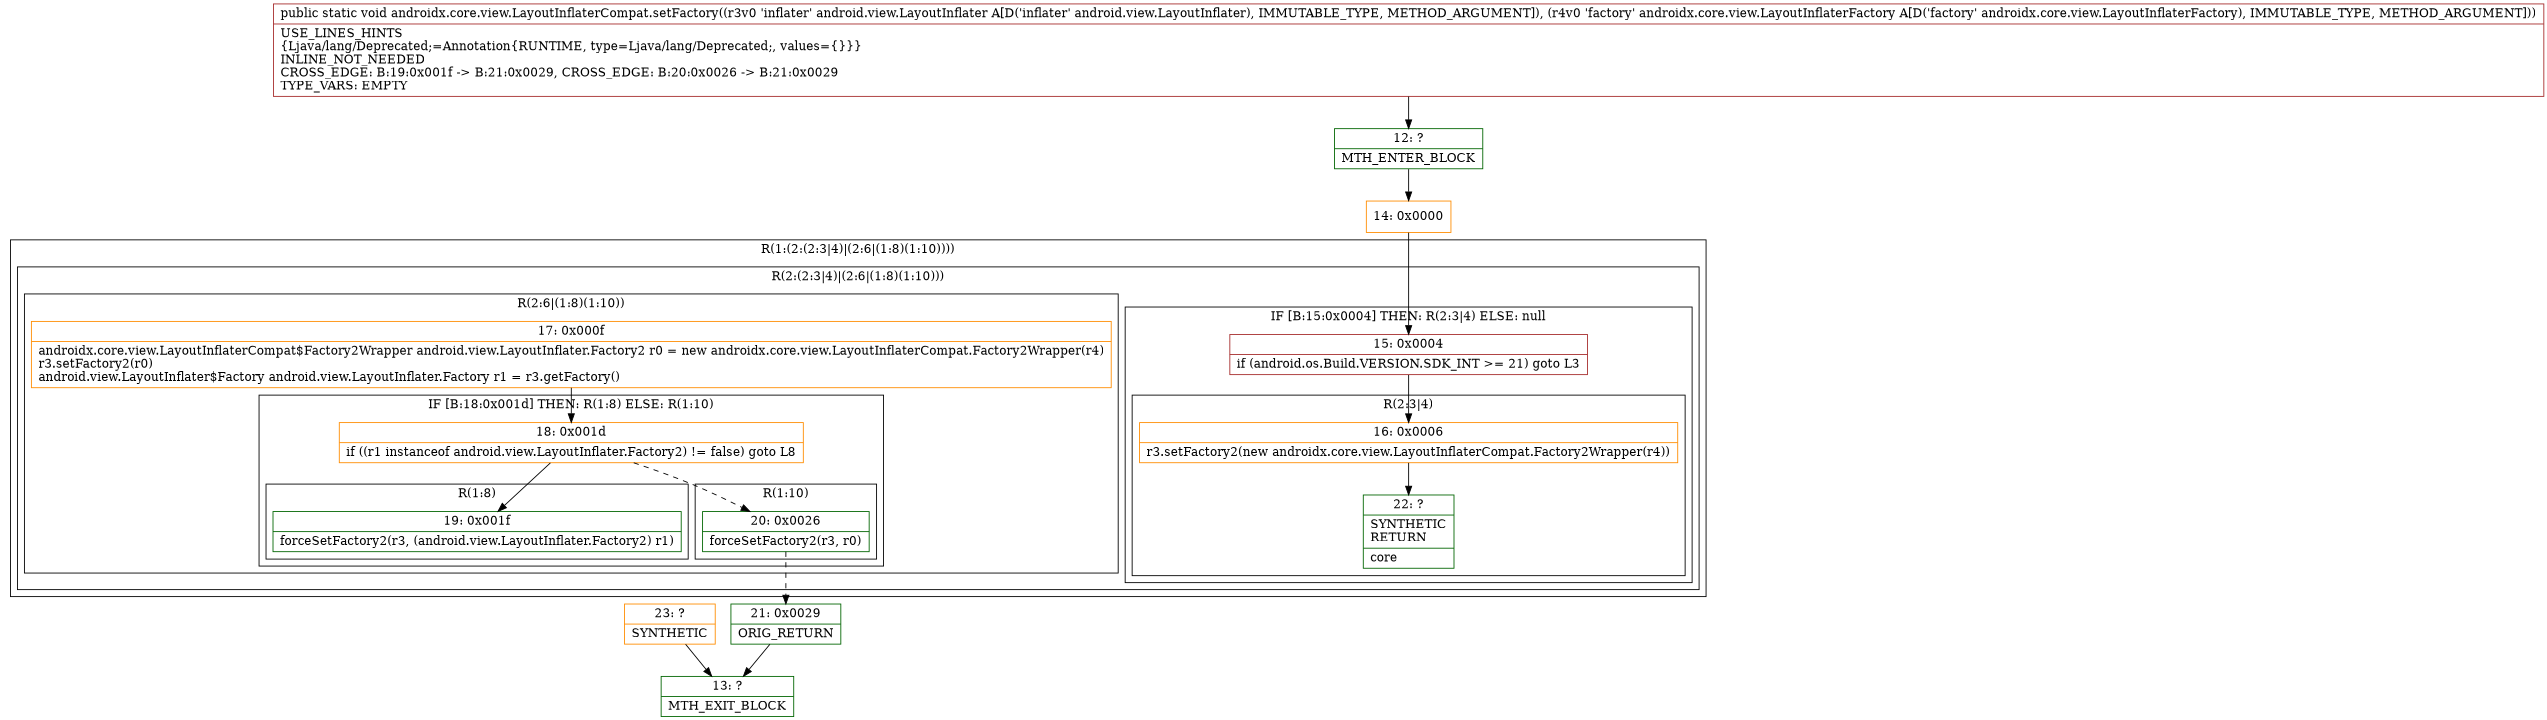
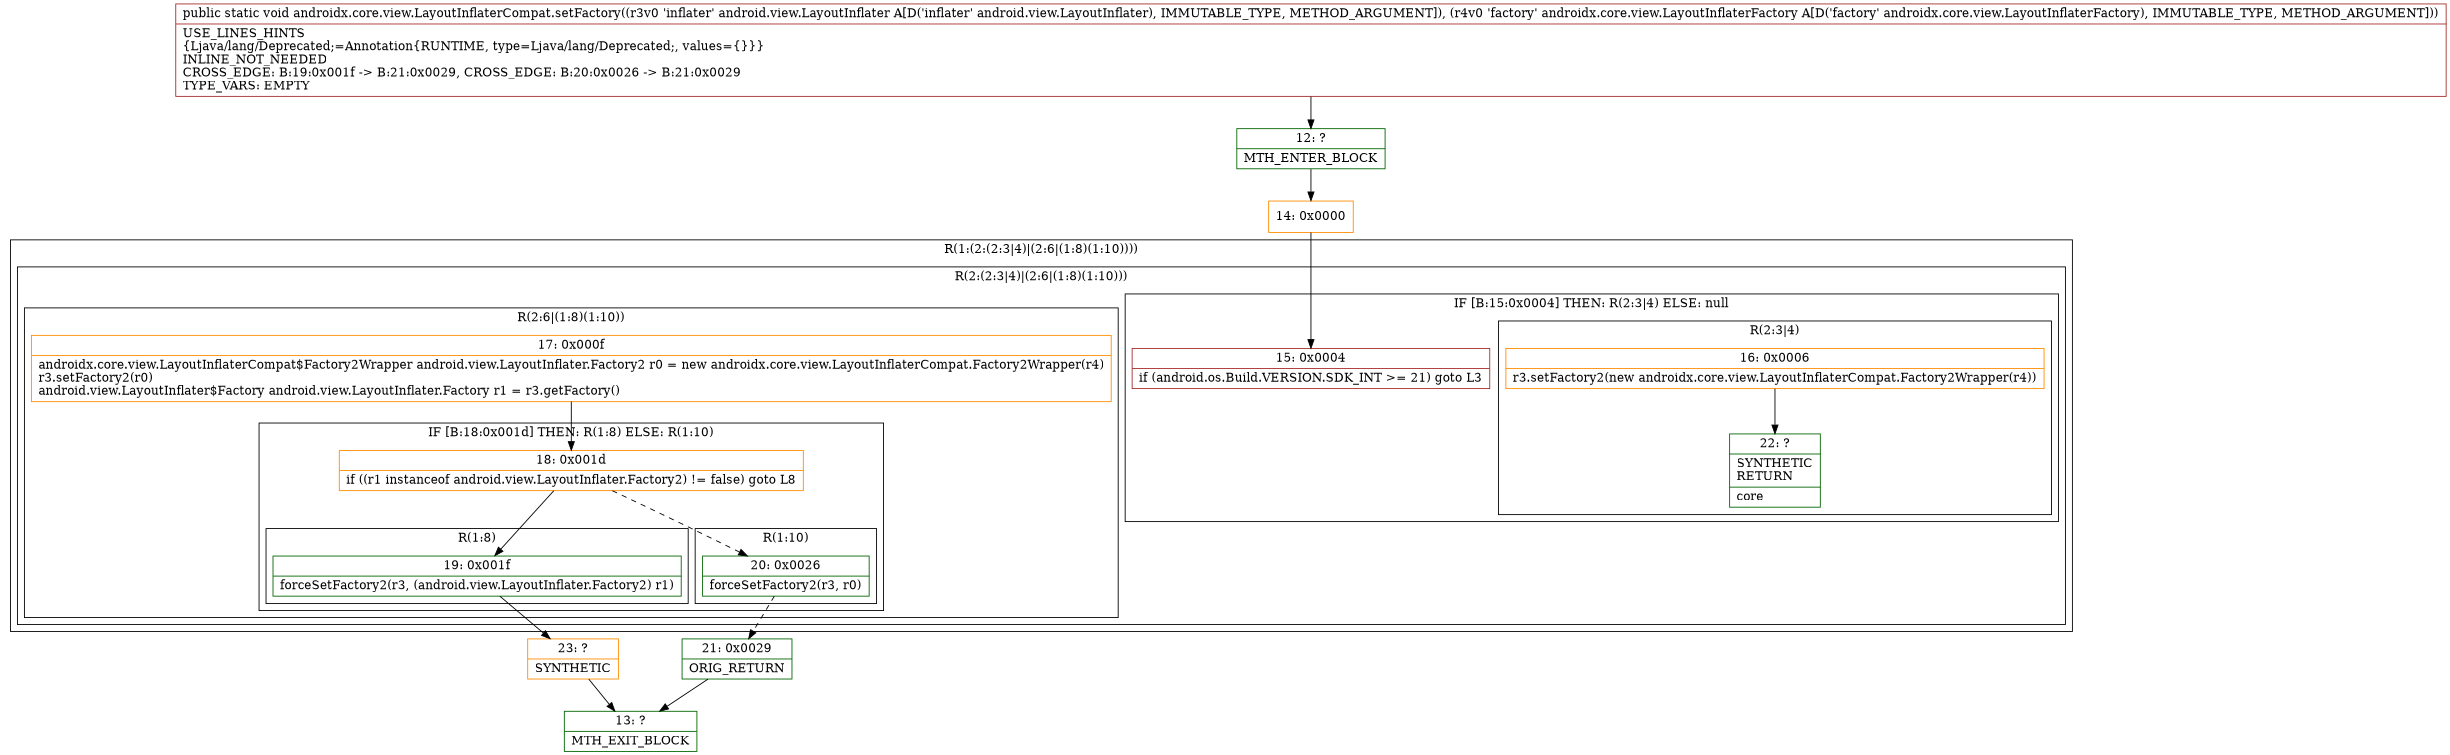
edge "15: 0x0004" -> "16: 0x0006": removed
edge "19: 0x001f" -> "23: ?": added
